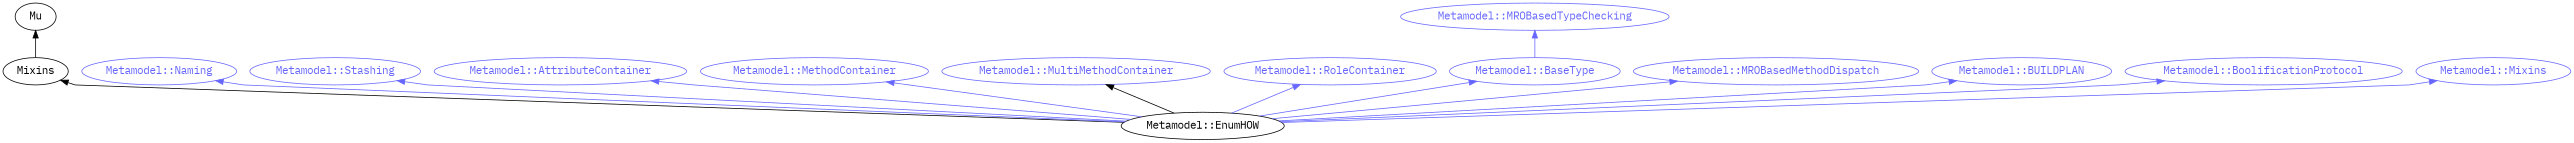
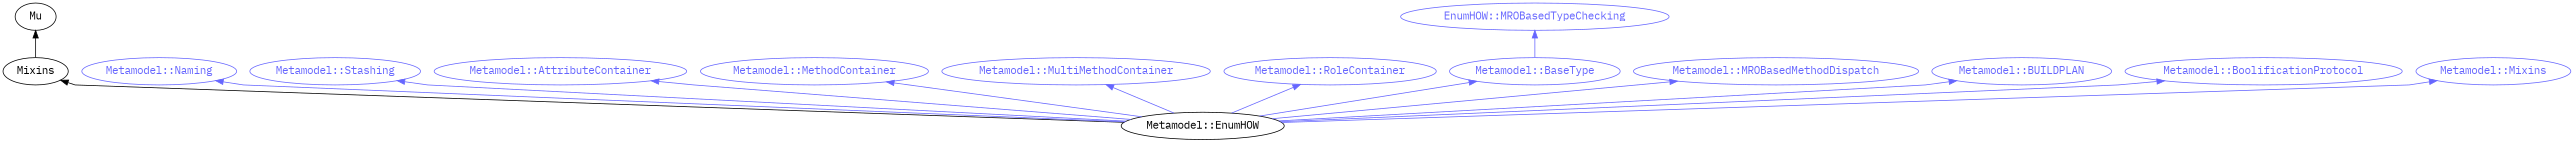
node "Metamodel::MROBasedTypeChecking": label "Metamodel::MROBasedTypeChecking" -> "EnumHOW::MROBasedTypeChecking"
edge "Metamodel::EnumHOW" -> "Metamodel::MultiMethodContainer": color #000000 -> #6666ff
